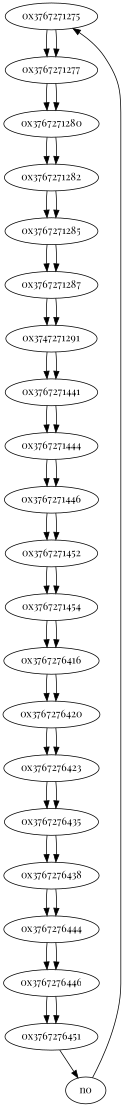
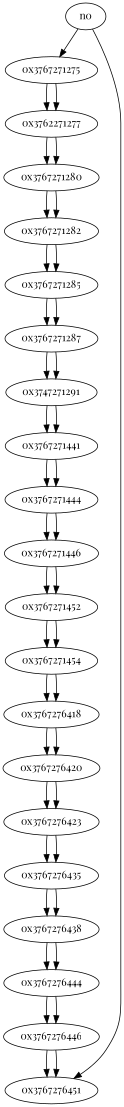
node "0x3767271277": label "0x3767271277" -> "0x3762271277"
node "0x3767276416": label "0x3767276416" -> "0x3767276418"
edge "0x3767276451" -> "n0": reversed
